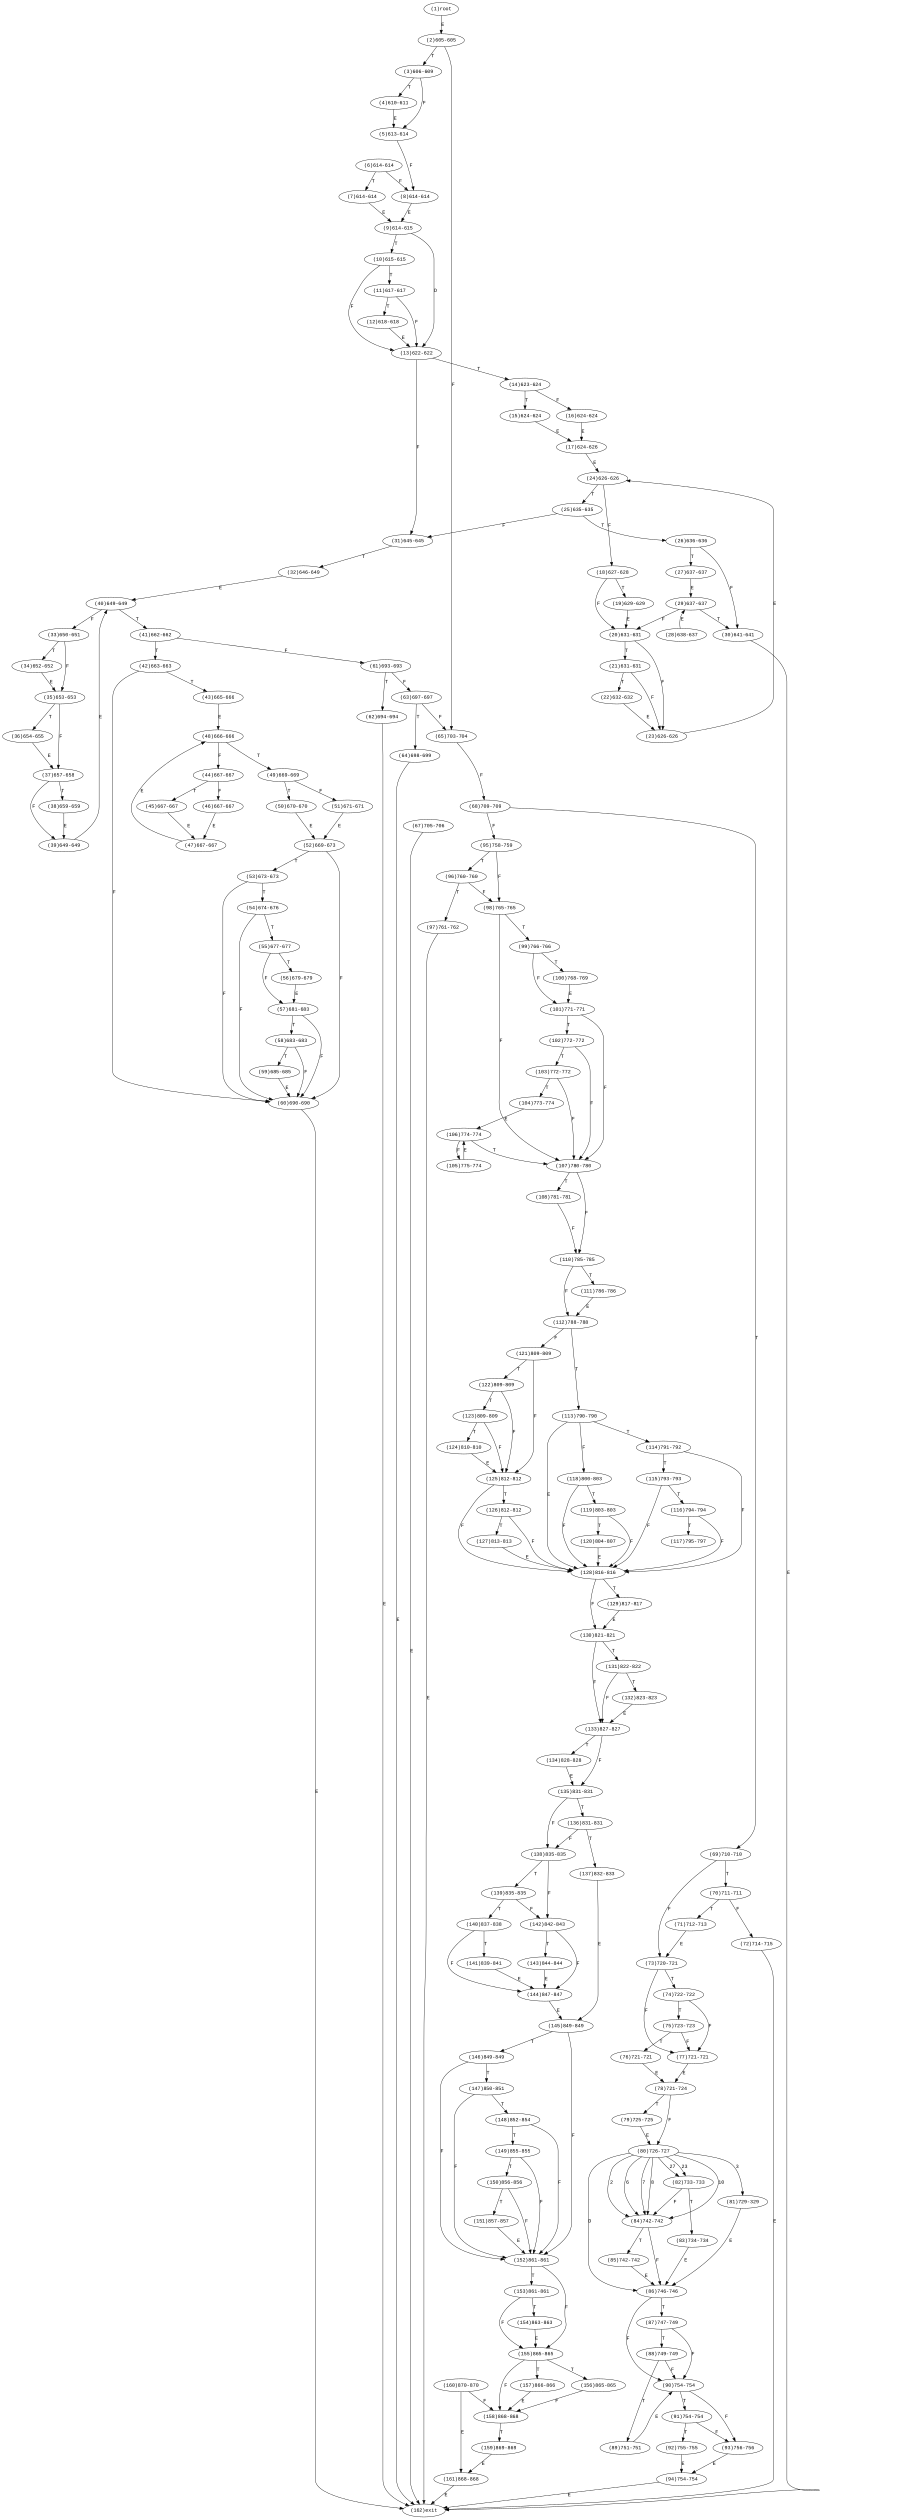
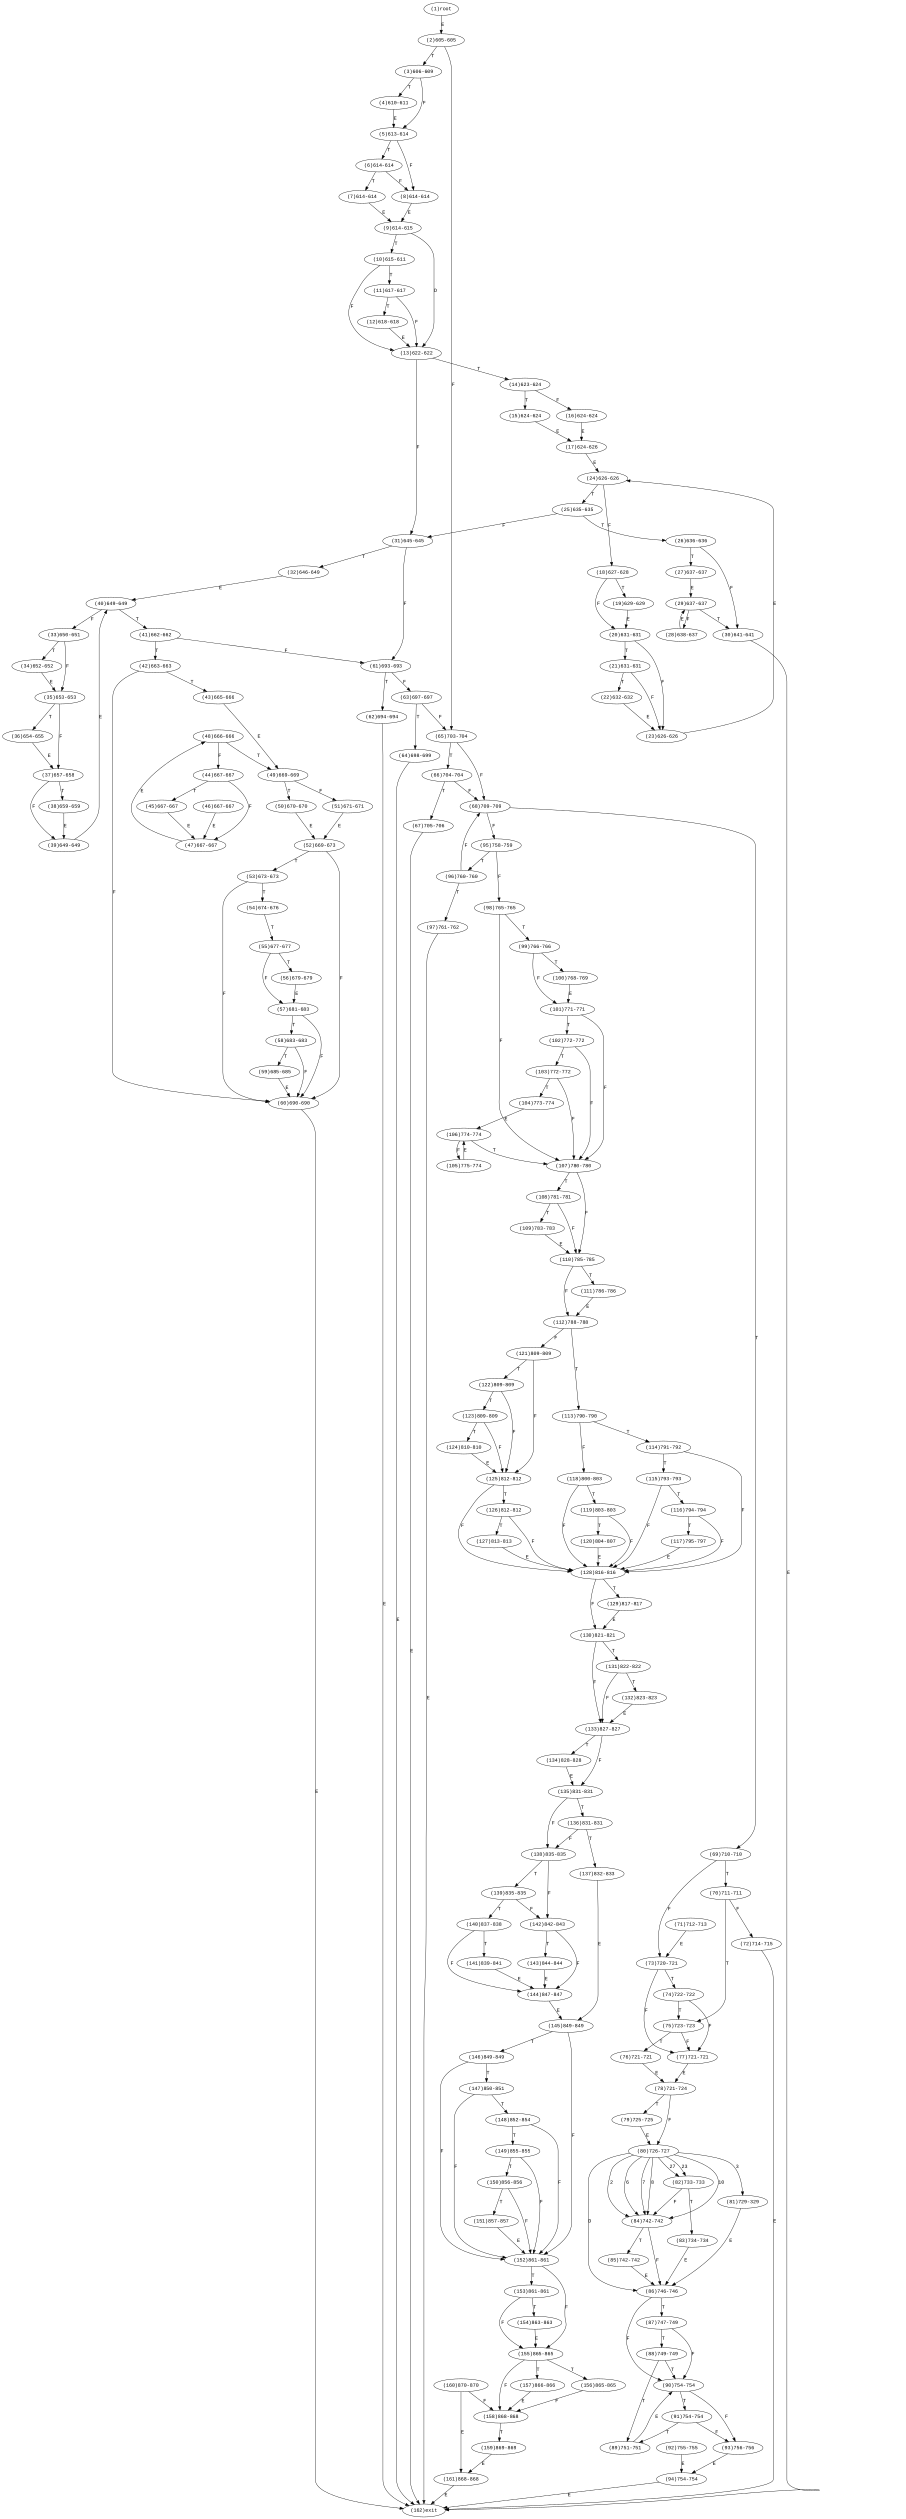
edge "(5)613-614" -> "(6)614-614": added, label "T"
node "(10)615-615": label "(10)615-615" -> "(10)615-611"
edge "(31)645-645" -> "(61)693-693": added, label "F"
edge "(29)637-637" -> "(20)631-631": now "(29)637-637" -> "(28)638-637"
edge "(43)665-666" -> "(48)666-666": now "(43)665-666" -> "(49)669-669"
node "(66)704-704": added
edge "(44)667-667" -> "(46)667-667": now "(44)667-667" -> "(47)667-667"
edge "(96)760-760" -> "(98)765-765": now "(96)760-760" -> "(68)709-709"
edge "(54)674-676" -> "(60)690-690": removed, label "F"
node "(109)783-783": added
edge "(113)790-790" -> "(128)816-816": now "(117)795-797" -> "(128)816-816"
edge "(70)711-711" -> "(71)712-713": now "(70)711-711" -> "(75)723-723"
edge "(88)749-749" -> "(90)754-754": label "F" -> "T"
edge "(91)754-754" -> "(92)755-755": now "(91)754-754" -> "(89)751-751"
